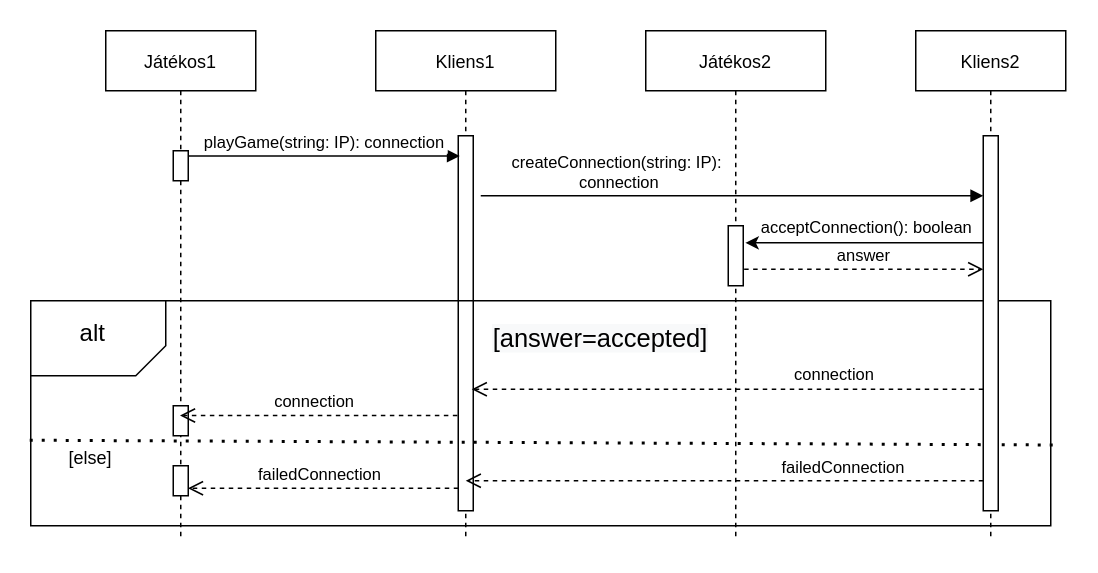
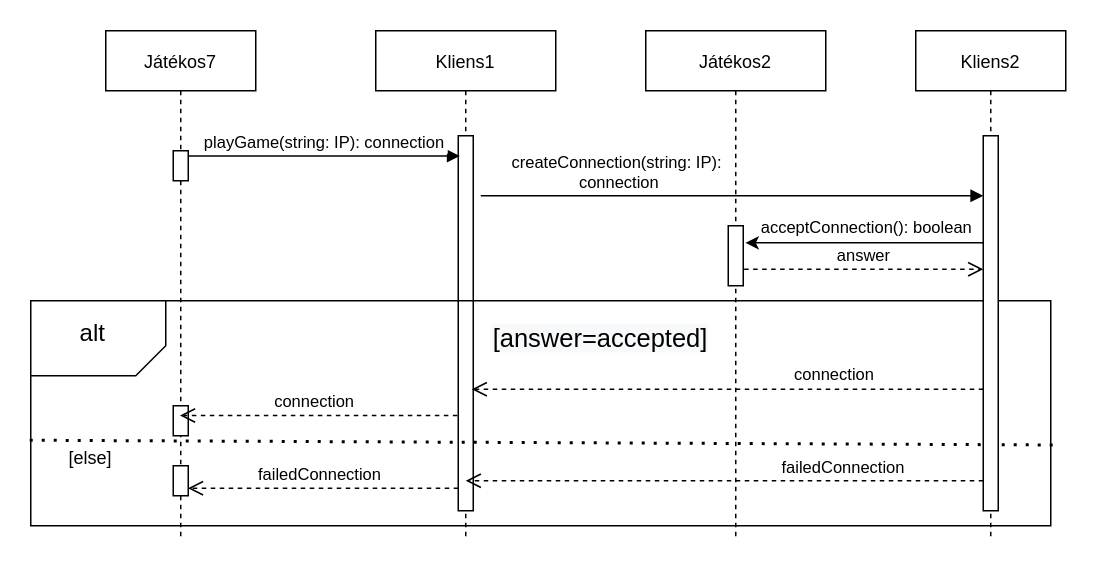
node "Játékos1": label "Játékos1" -> "Játékos7"
